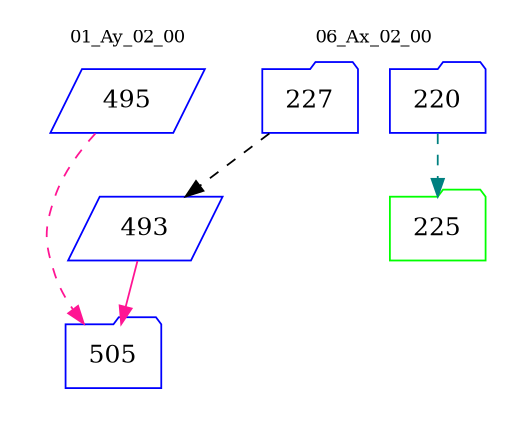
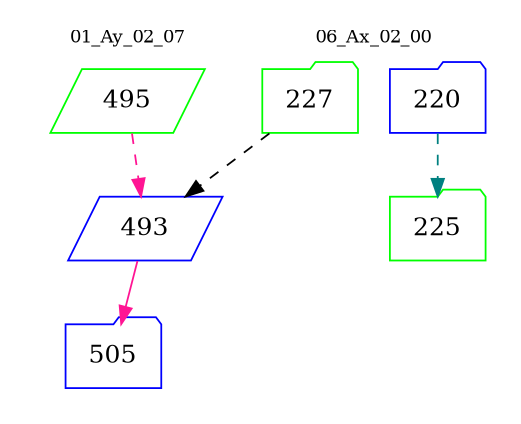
cluster "01_Ay_02_00": label "01_Ay_02_00" -> "01_Ay_02_07"
node "495": color blue -> green
node "227": color blue -> green
edge "495" -> "505": now "495" -> "493"
